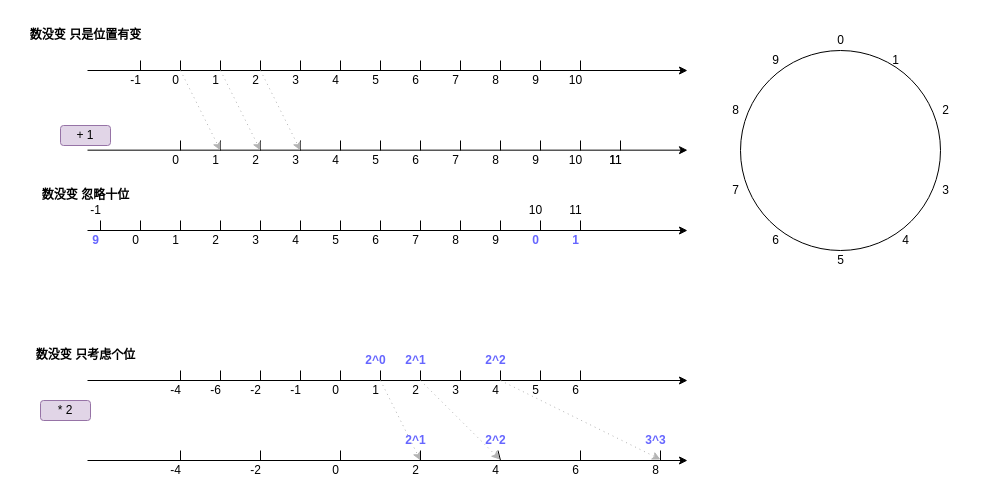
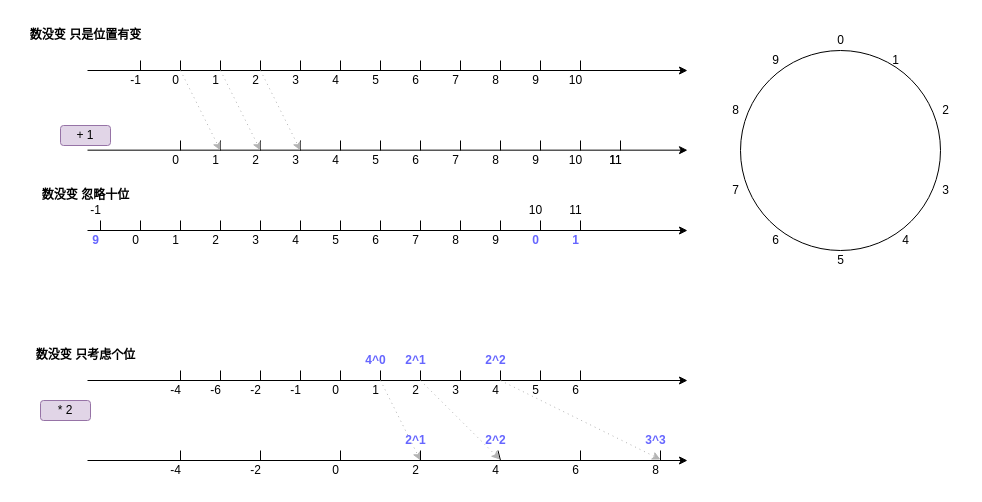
node "2^0": label "2^0" -> "4^0"
